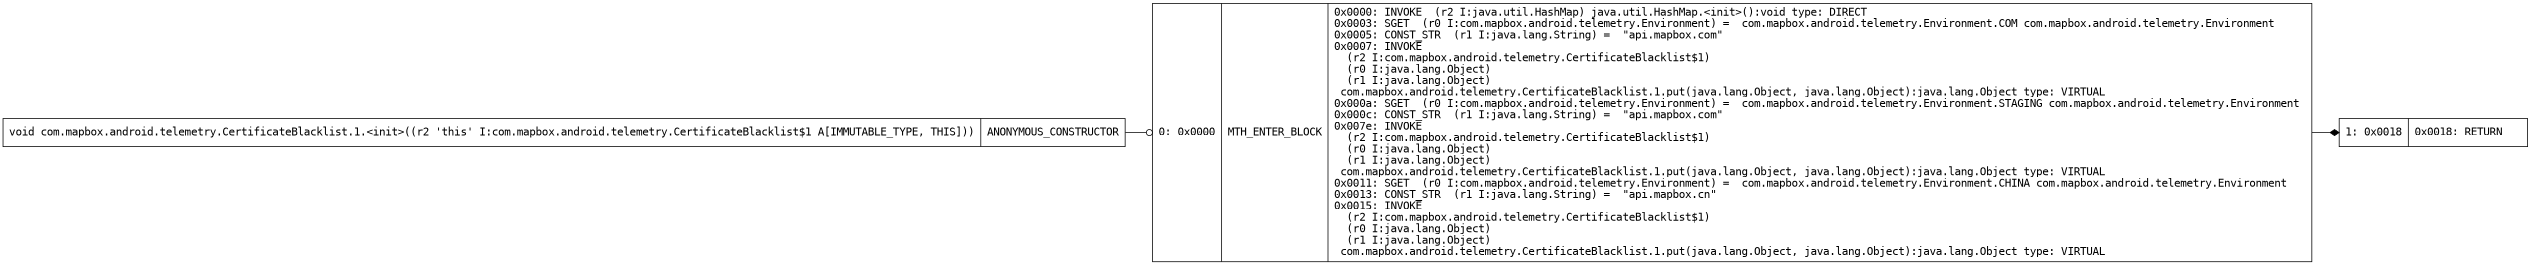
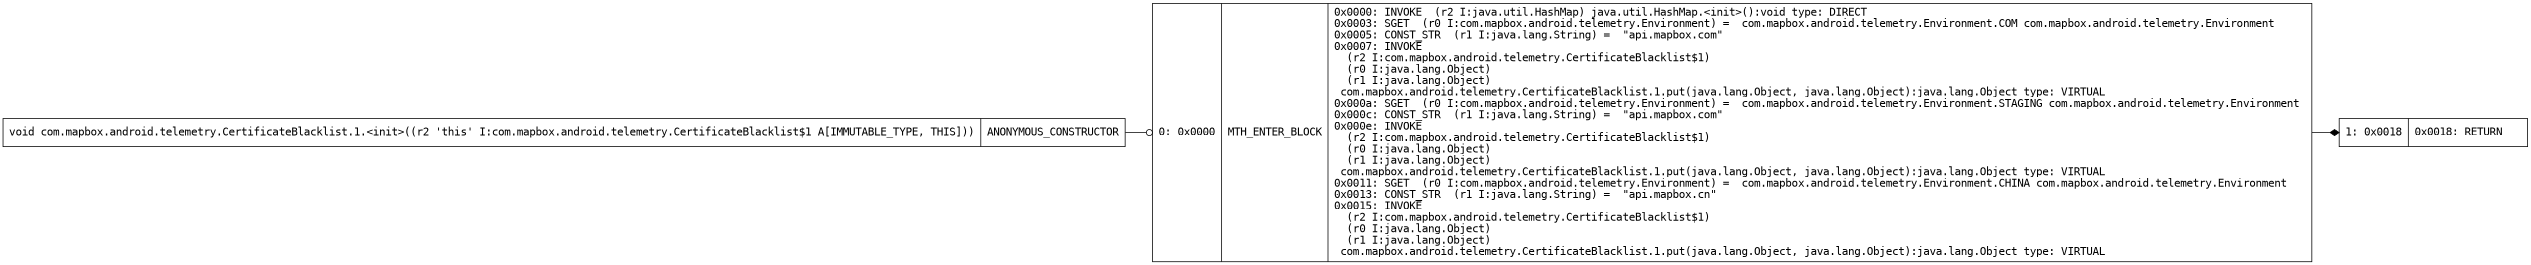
node "0: 0x0000": text "0x007e: INVOKE" -> "0x000e: INVOKE"
